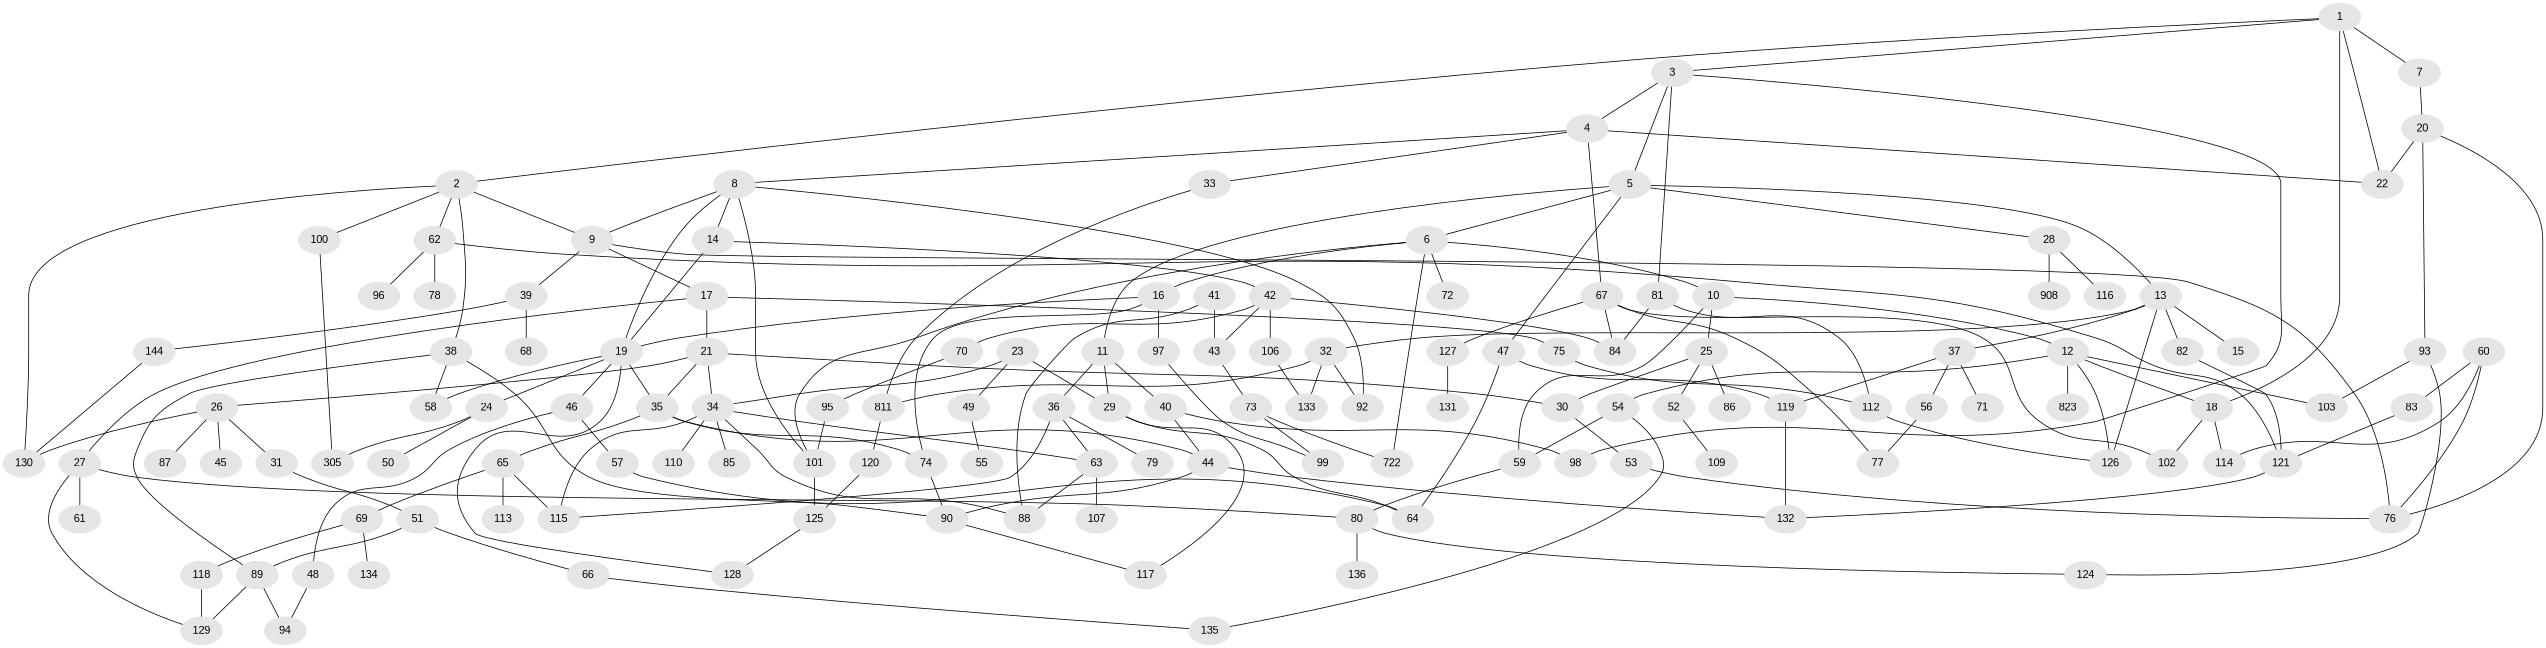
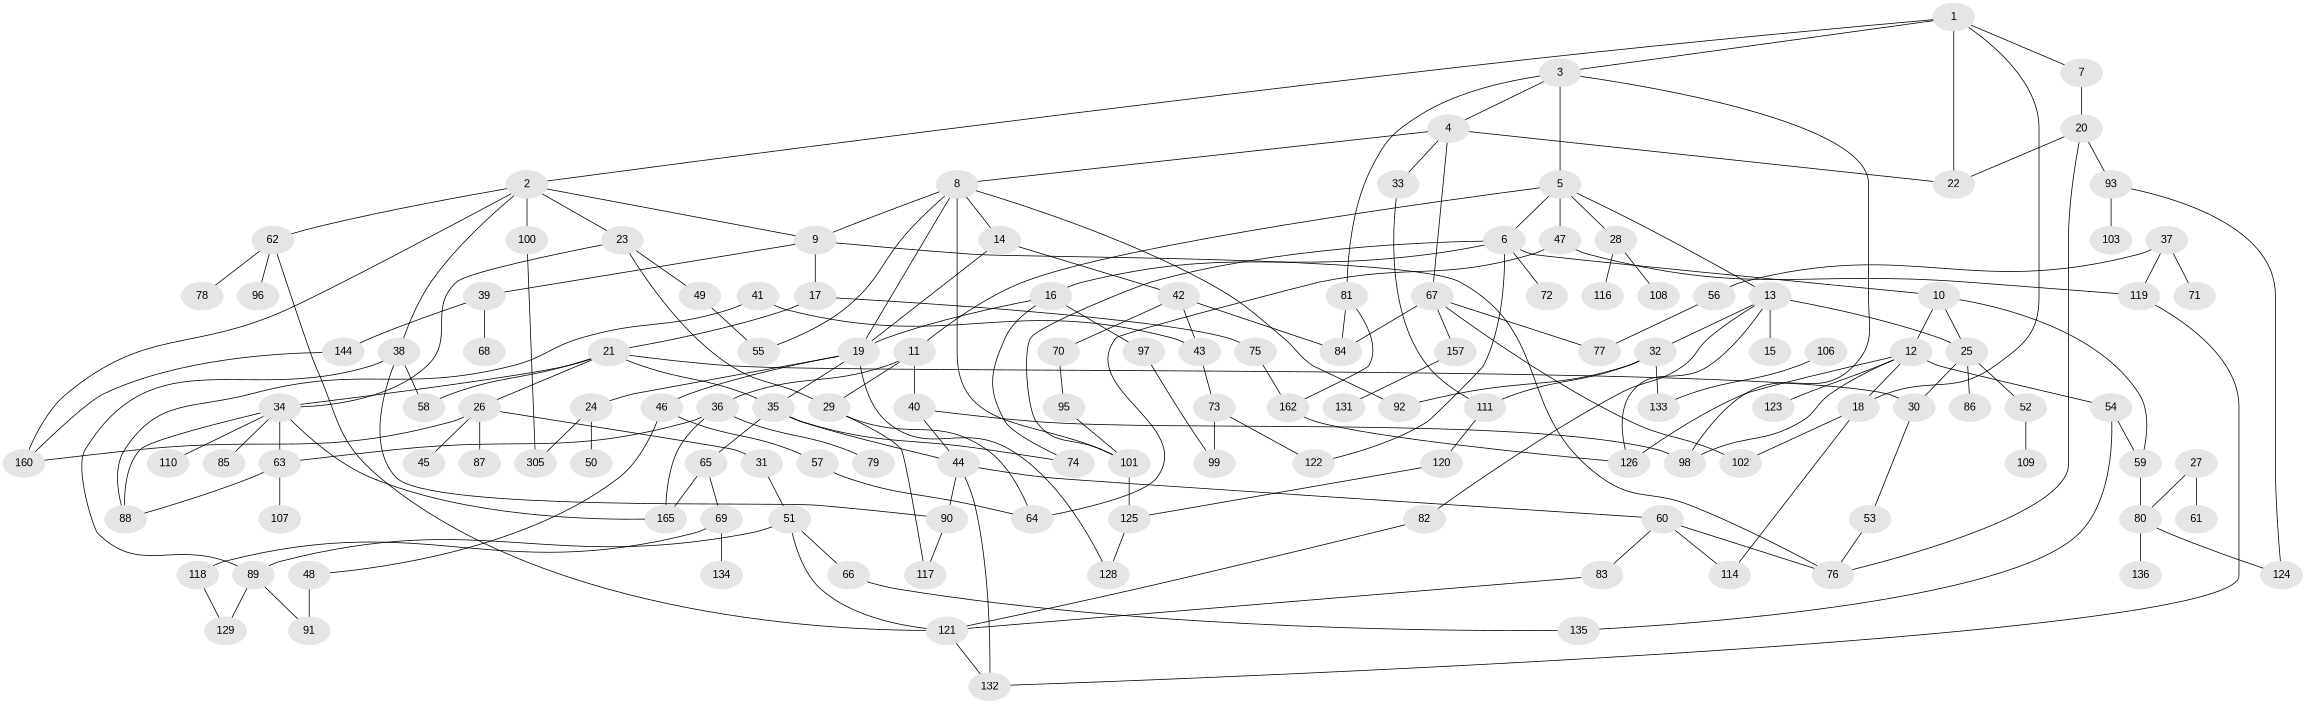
edge "2" -- "23": added
edge "8" -- "55": added
node "908": label "908" -> "108"
edge "42" -- "106": removed
edge "13" -- "37": now "13" -- "25"
edge "17" -- "27": removed
node "127": label "127" -> "157"
edge "12" -- "103": now "12" -- "98"
edge "19" -- "58": now "21" -- "58"
node "811": label "811" -> "111"
node "112": label "112" -> "162"
node "823": label "823" -> "123"
node "130": label "130" -> "160"
node "722": label "722" -> "122"
edge "74" -- "90": removed
edge "44" -- "60": added
node "113": removed
node "115": label "115" -> "165"
edge "27" -- "129": removed
edge "51" -- "121": added
node "94": label "94" -> "91"
